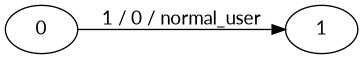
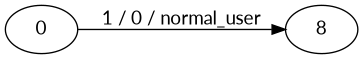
node "1": label "1" -> "8"
